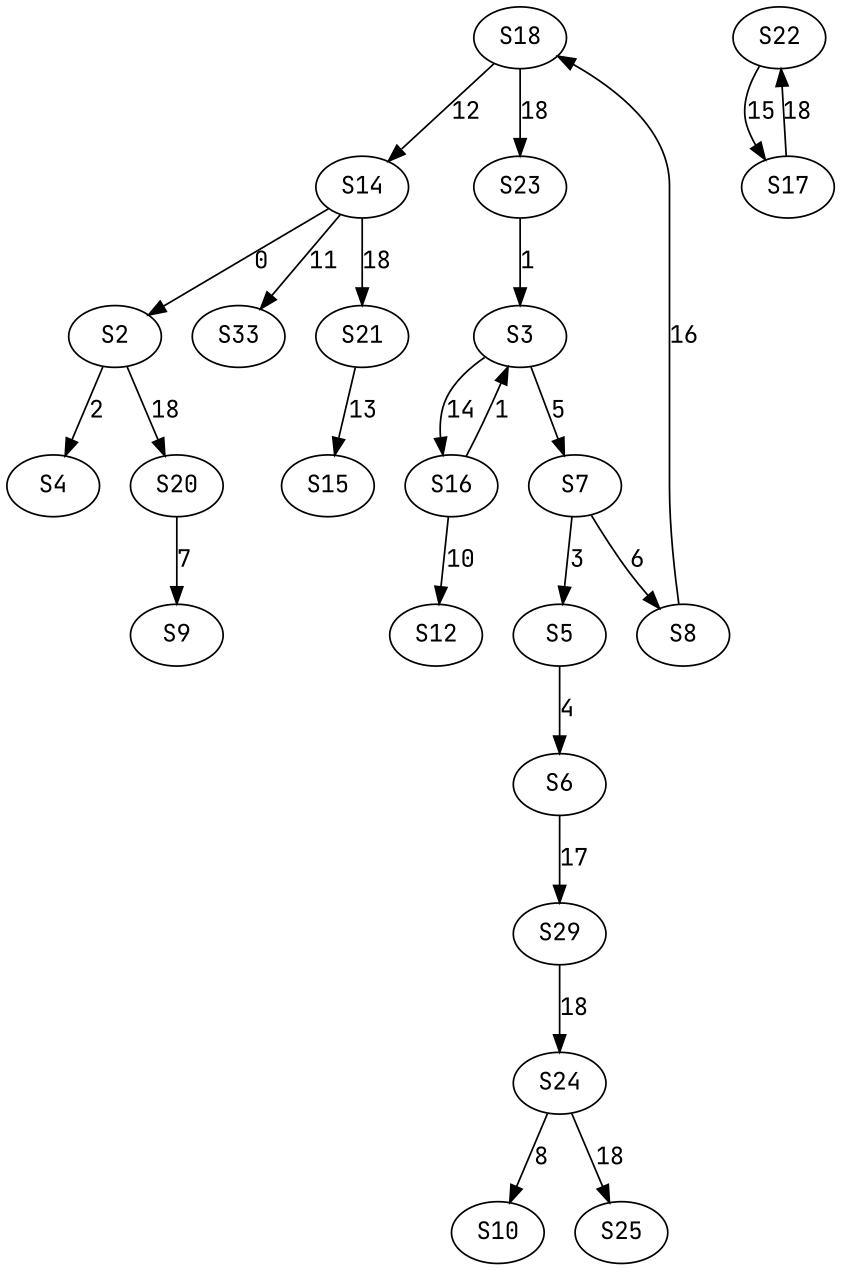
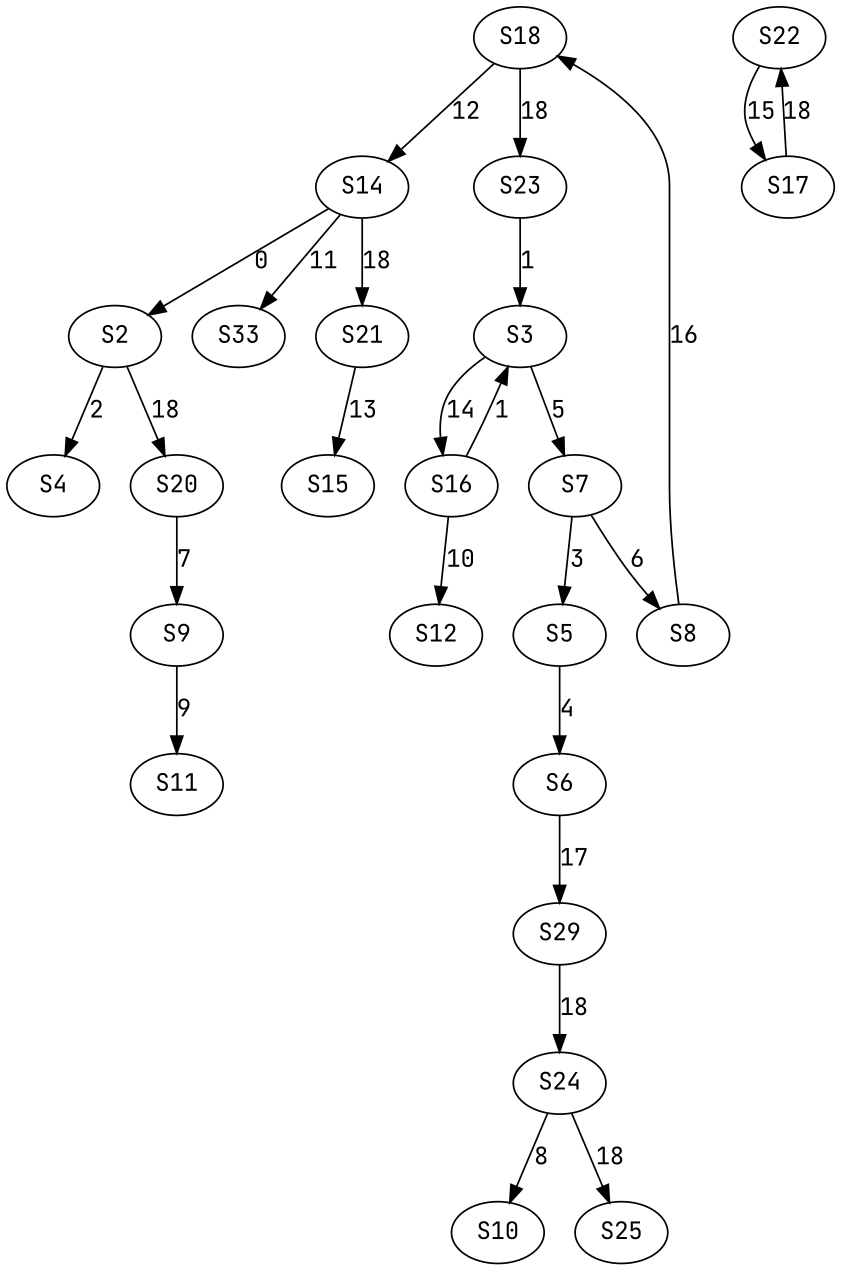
node "S11": added
